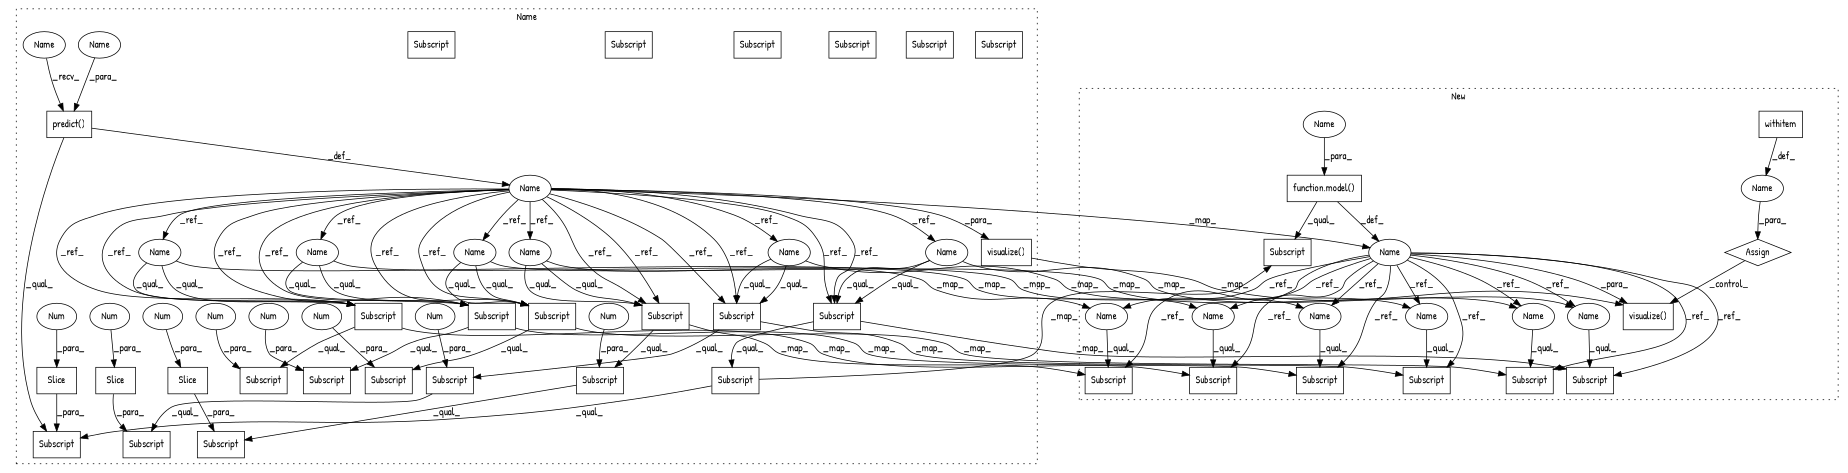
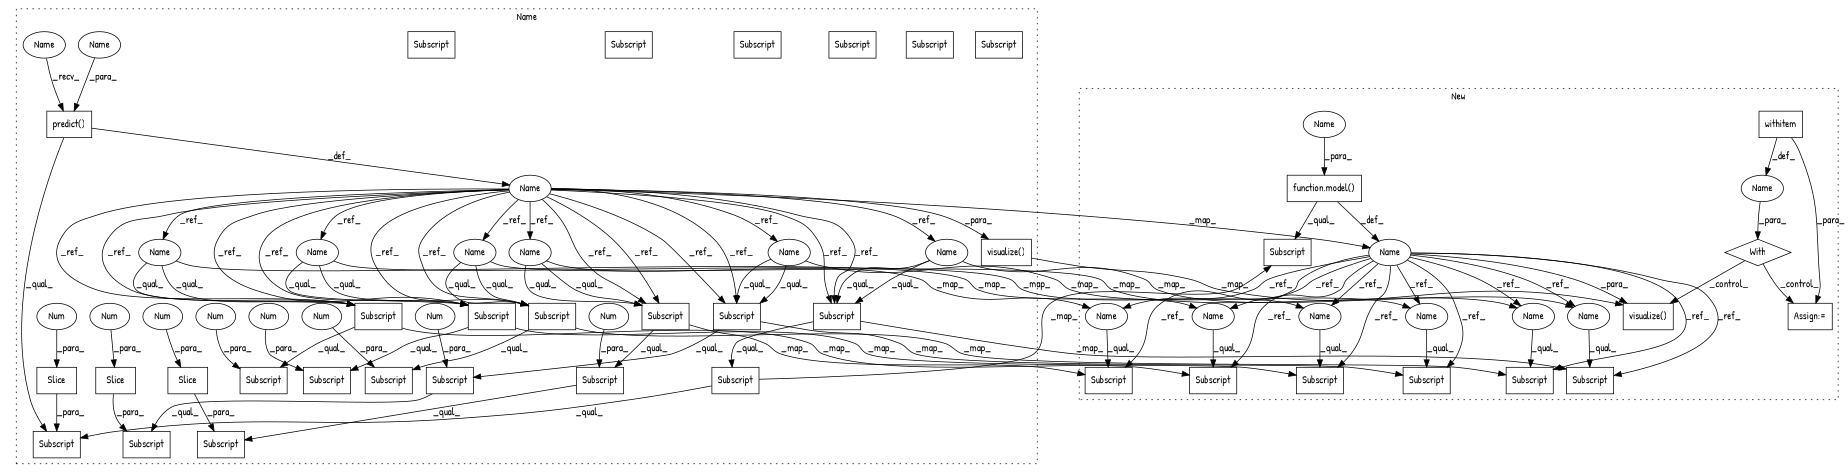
node "Assign": label "Assign" -> "With"
node "Assign:=": added
